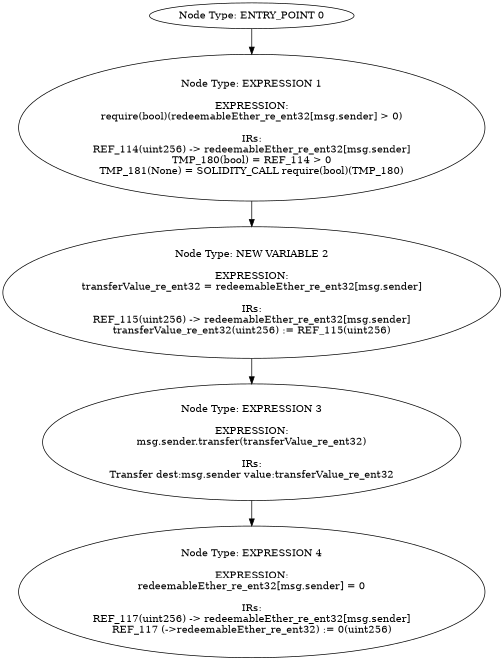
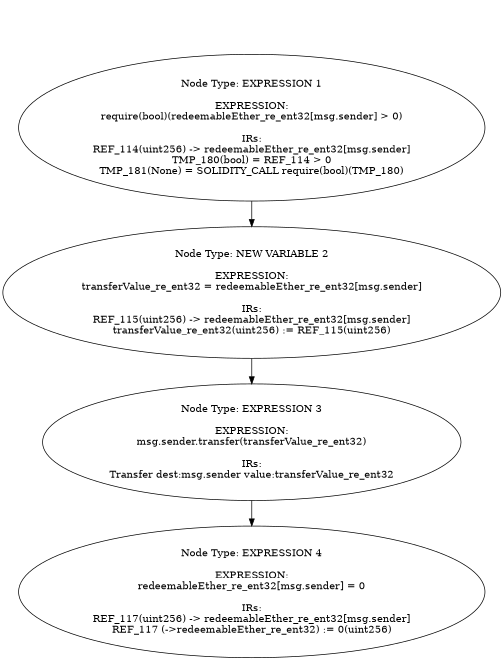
node "Node Type: ENTRY_POINT 0": removed
